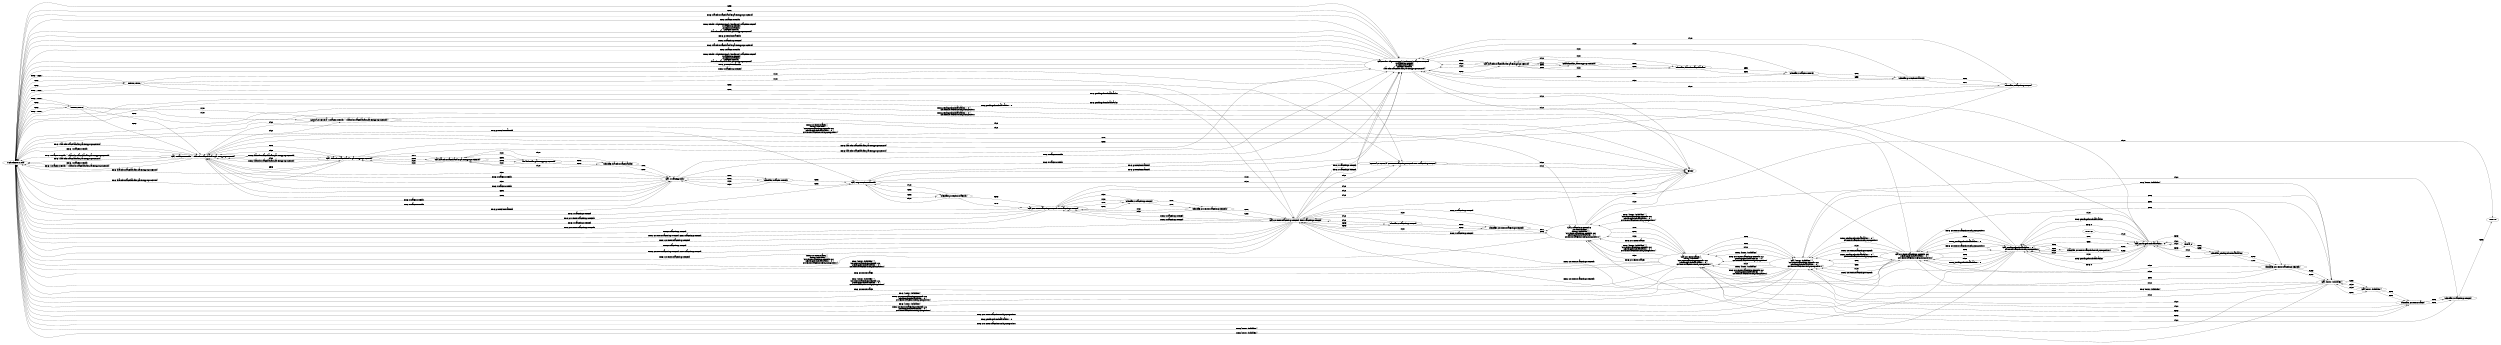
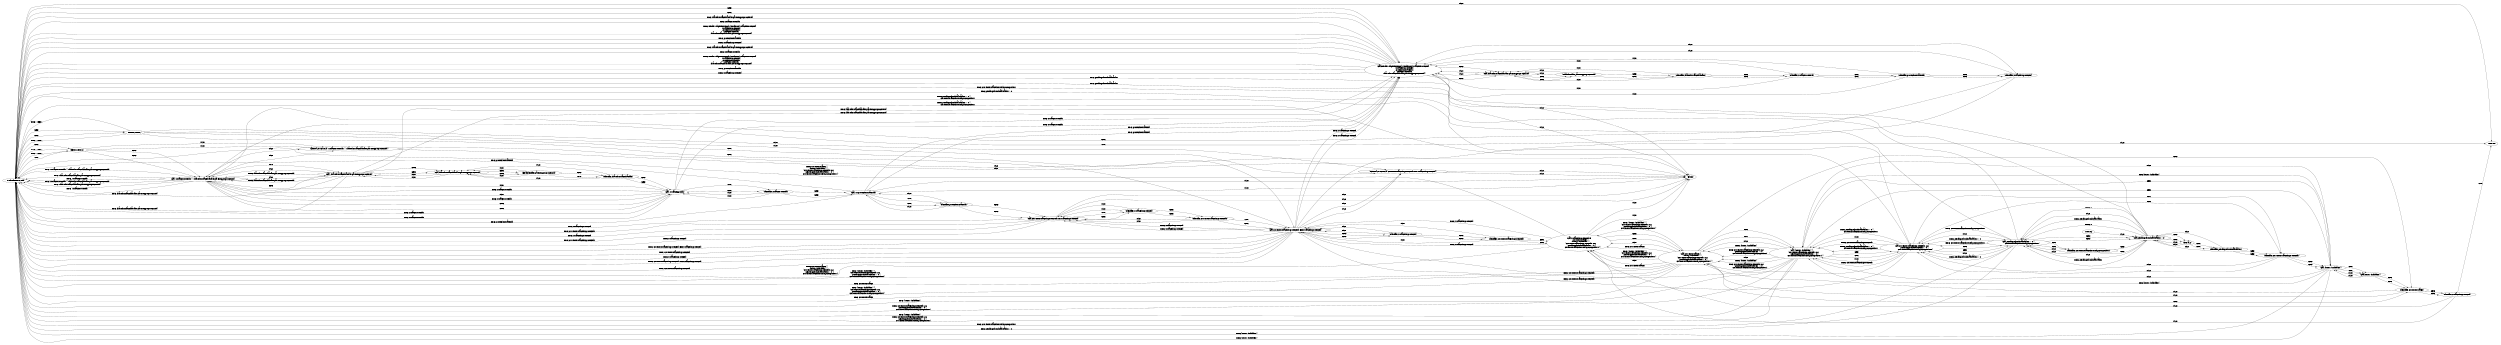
edge "(MethodReturn,void)" -> "1000100": added, label "AST:"
node "(Identifier,current_surface_in_host_by_compositor_)": label "(Identifier,current_surface_in_host_by_compositor_)" -> "(Identifier,current_surface_in_use_by_compositor_)"
